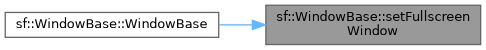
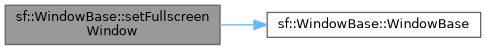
edge "sf::WindowBase::WindowBase" -> "sf::WindowBase::setFullscreen Window": reversed
